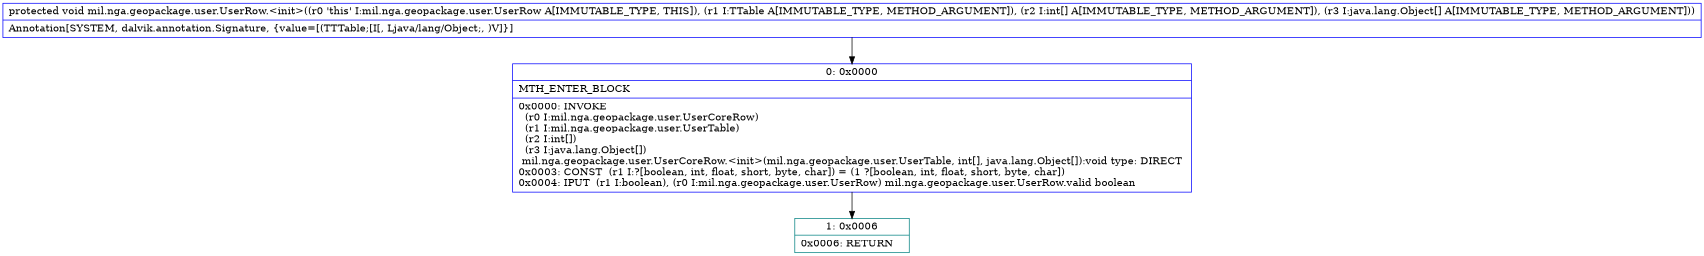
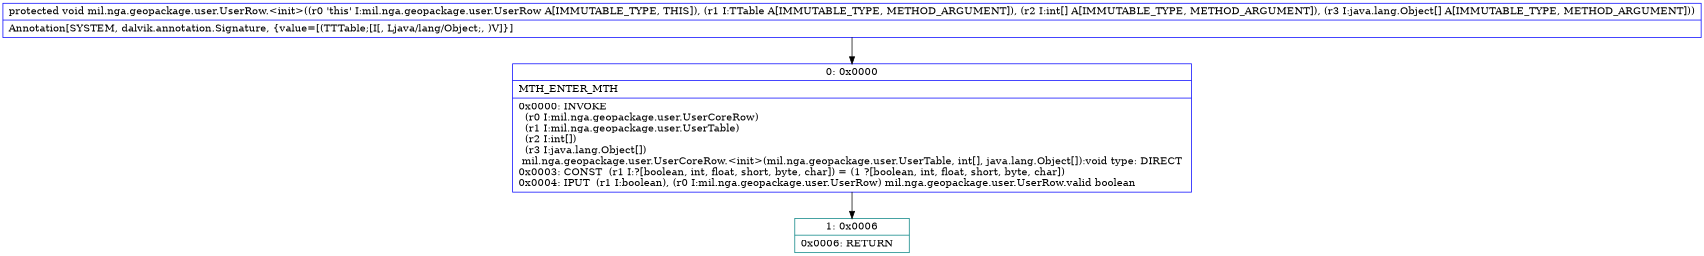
node "0: 0x0000": text "MTH_ENTER_BLOCK" -> "MTH_ENTER_MTH"
